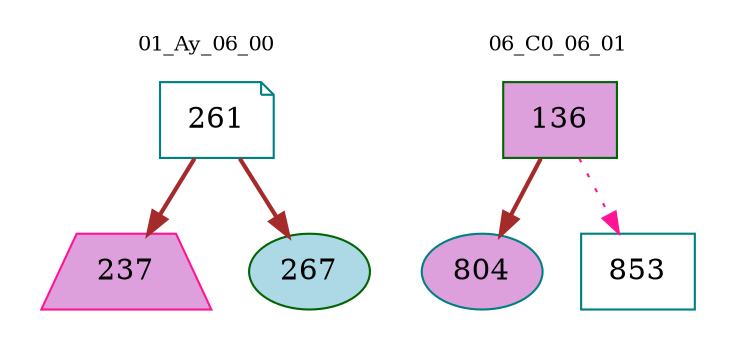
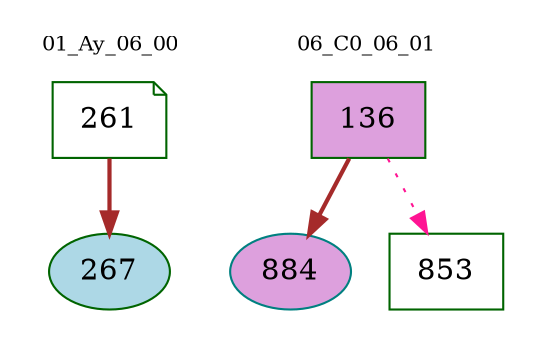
node "261": color teal -> darkgreen
node "237": removed
node "804": label "804" -> "884"
node "853": color teal -> darkgreen
